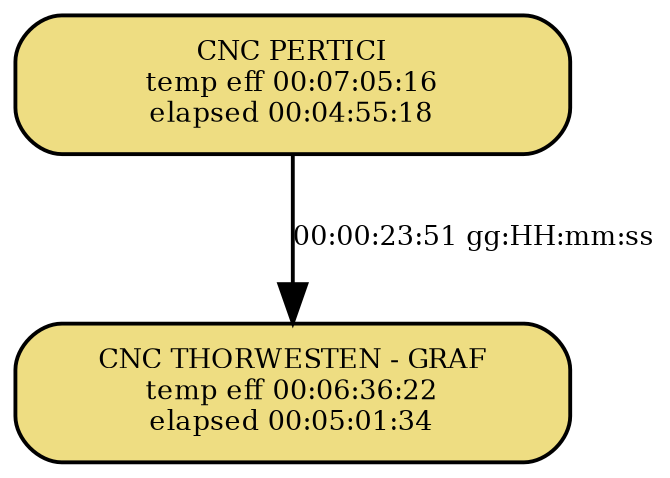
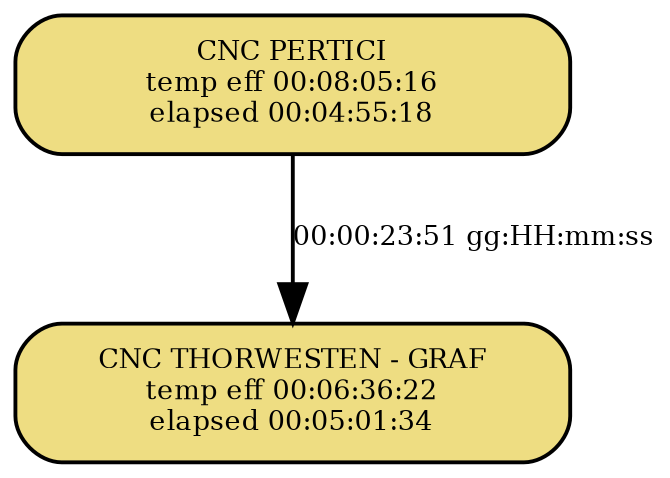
node "CNC PERTICI temp eff 00:07:05:16 elapsed 00:04:55:18": label "CNC PERTICI temp eff 00:07:05:16 elapsed 00:04:55:18" -> "CNC PERTICI temp eff 00:08:05:16 elapsed 00:04:55:18"
